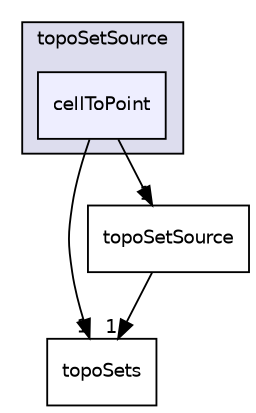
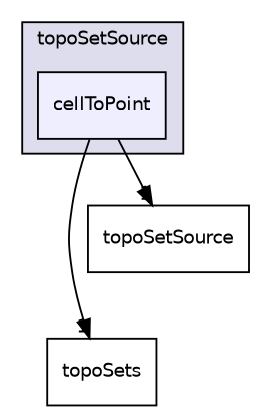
edge "topoSetSource" -> "topoSets": removed
